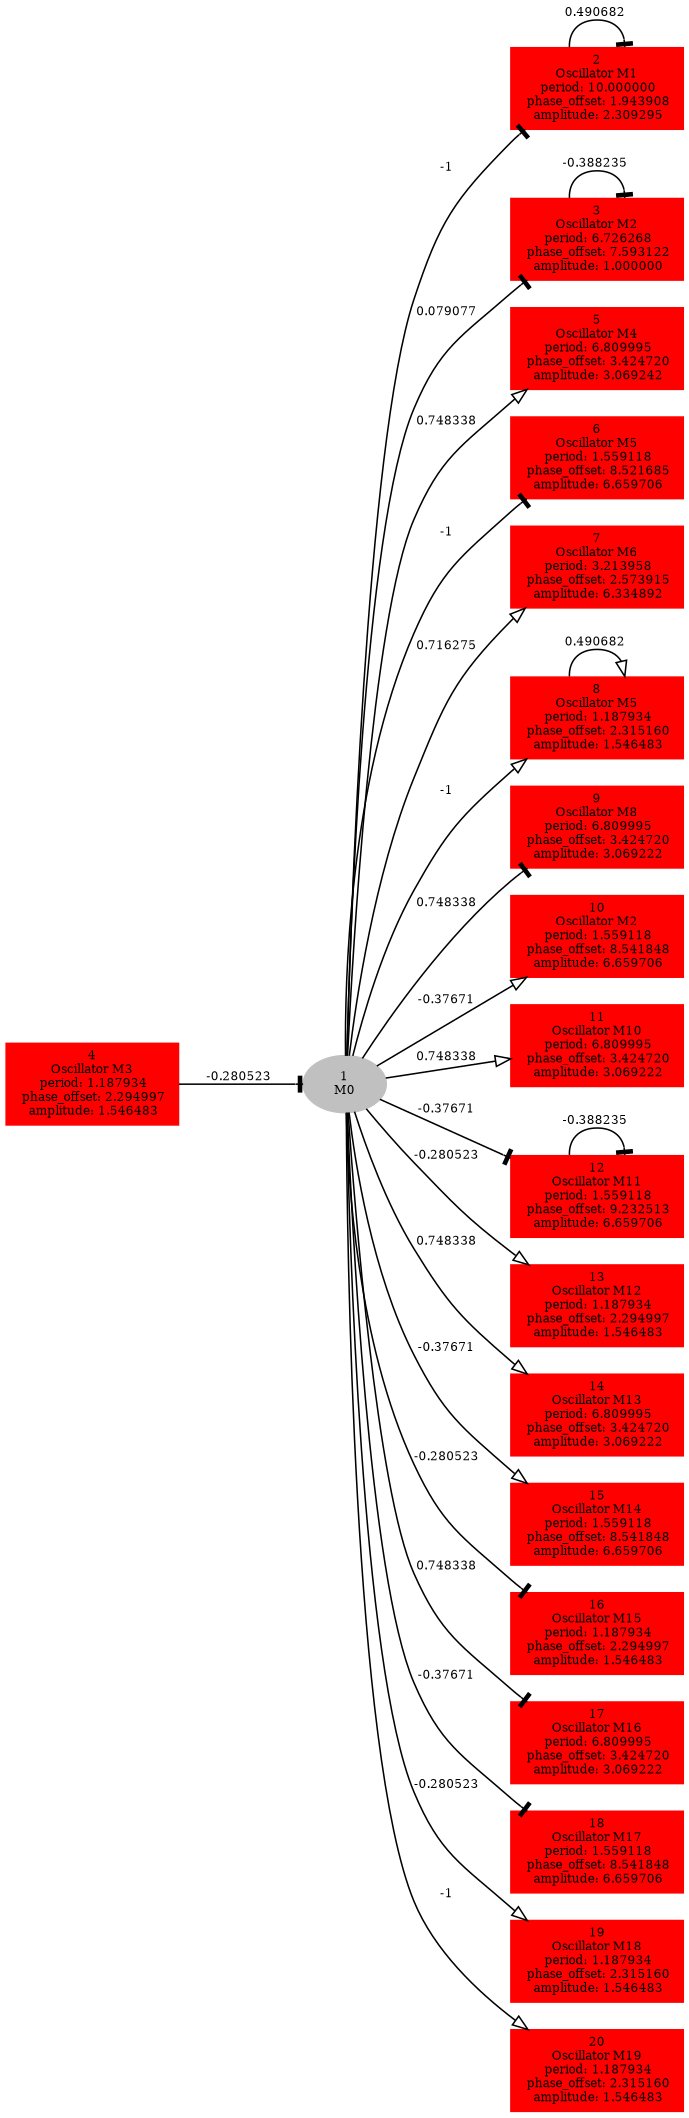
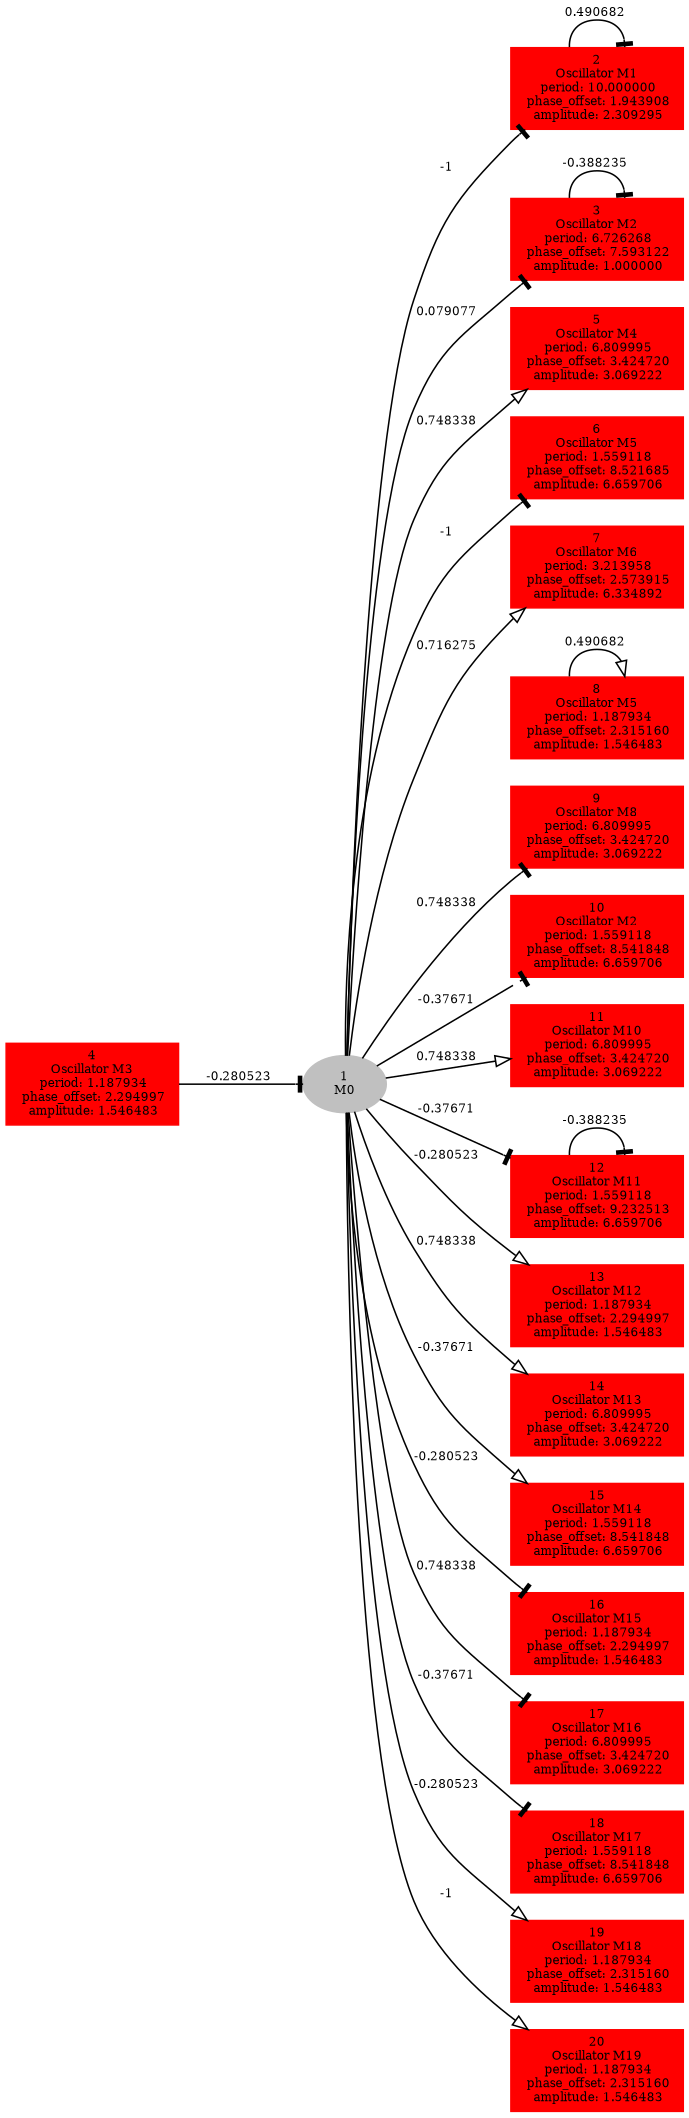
node "5": text "amplitude: 3.069242" -> "amplitude: 3.069222"
edge "1" -> "8": removed, label "-1"
edge "1" -> "10": arrowhead onormal -> tee
